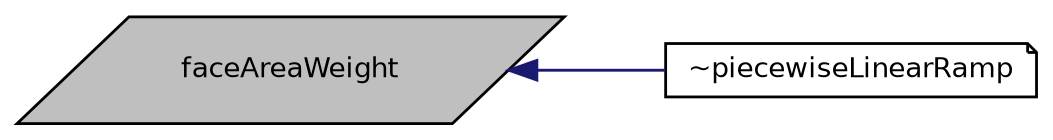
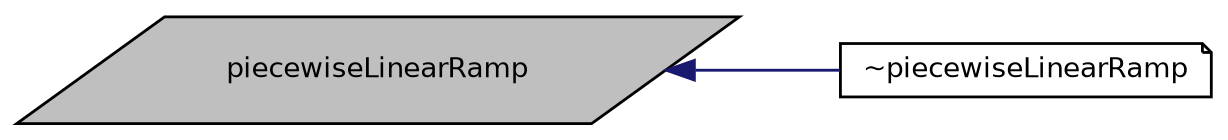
node "faceAreaWeight": label "faceAreaWeight" -> "piecewiseLinearRamp"
